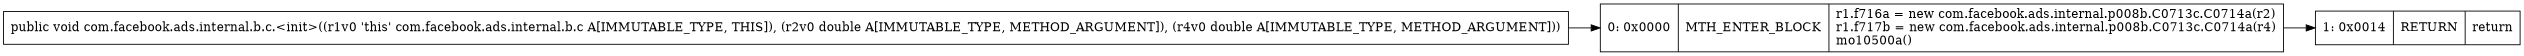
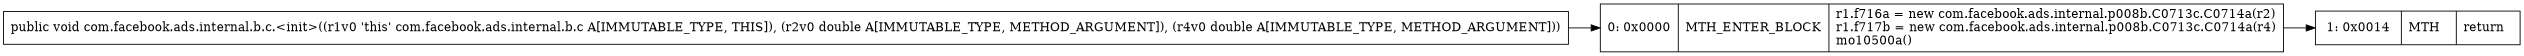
node "1: 0x0014": text "RETURN" -> "MTH"
